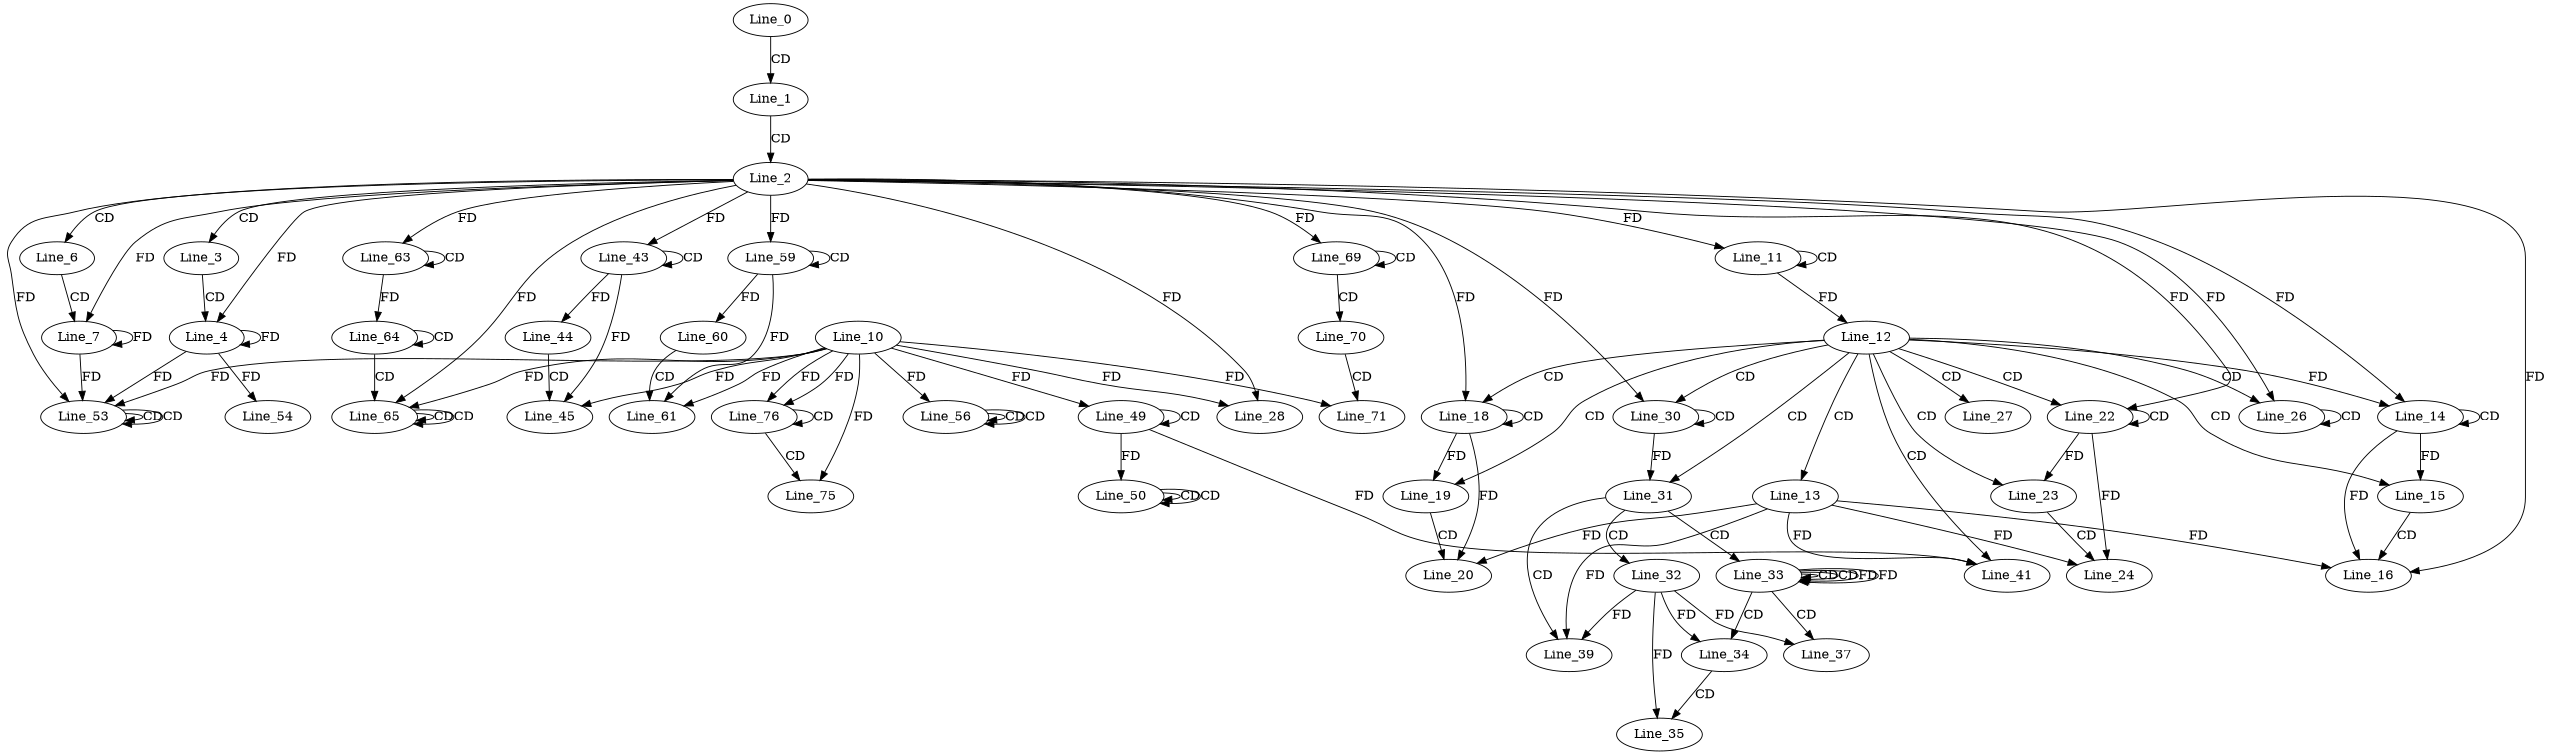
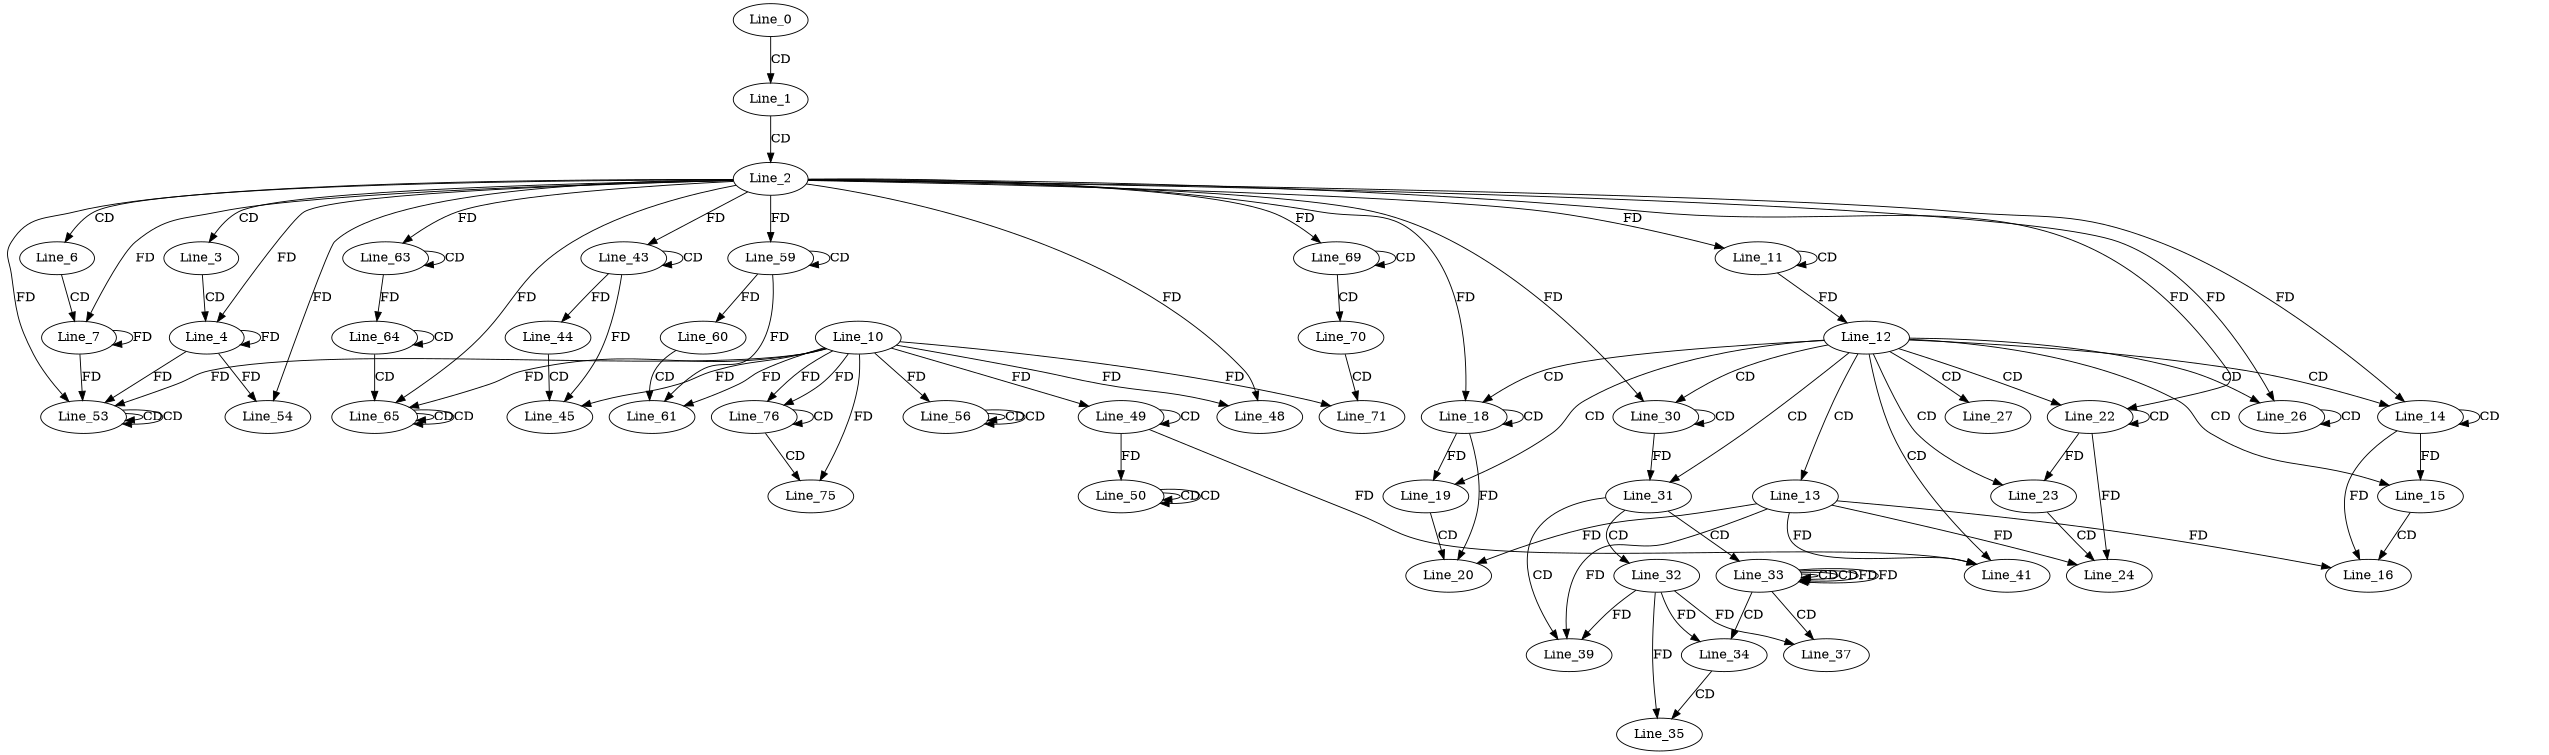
edge "Line_2" -> "Line_16": now "Line_2" -> "Line_54"
edge "Line_12" -> "Line_14": label "FD" -> "CD"
node "Line_28": label "Line_28" -> "Line_48"
